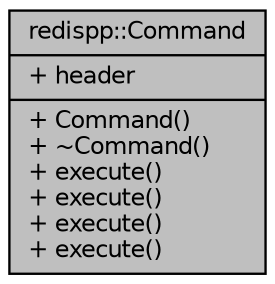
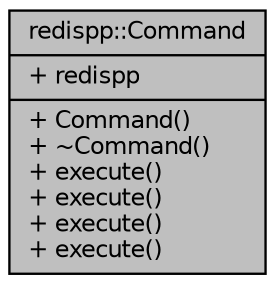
node "redispp::Command": text "+ header" -> "+ redispp"
